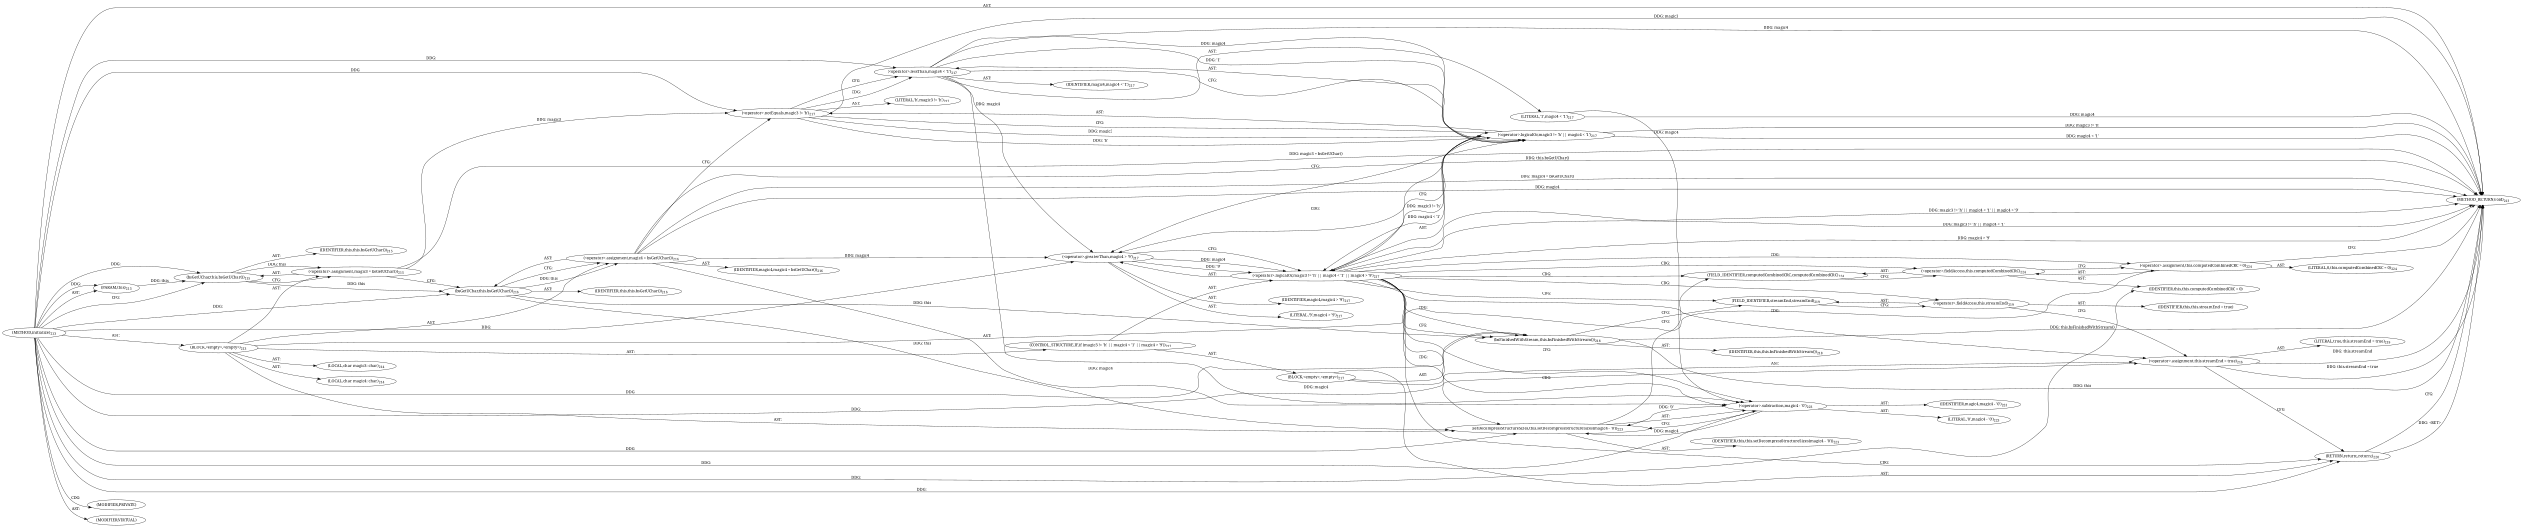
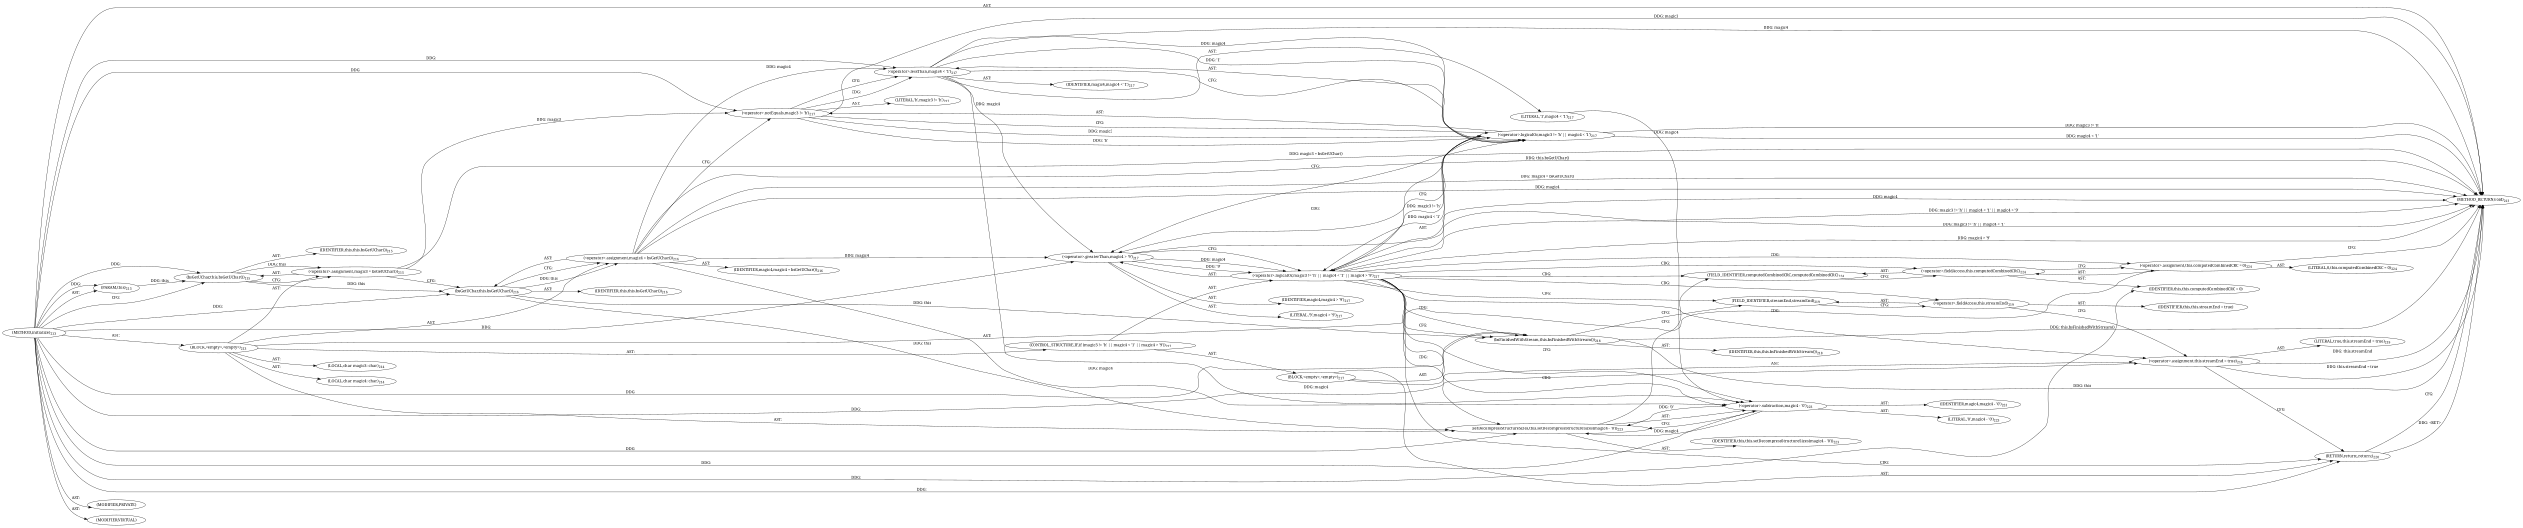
edge "(<operator>.assignment,magic4 = bsGetUChar())" -> "(<operator>.lessThan,magic4 < '1')": added, label "DDG: magic4"
edge "(LITERAL,'1',magic4 < '1')" -> "(METHOD_RETURN,void)": now "(<operator>.greaterThan,magic4 > '9')" -> "(METHOD_RETURN,void)"
edge "(METHOD,initialize)" -> "(MODIFIER,PRIVATE)": label "CDG: " -> "AST: "
